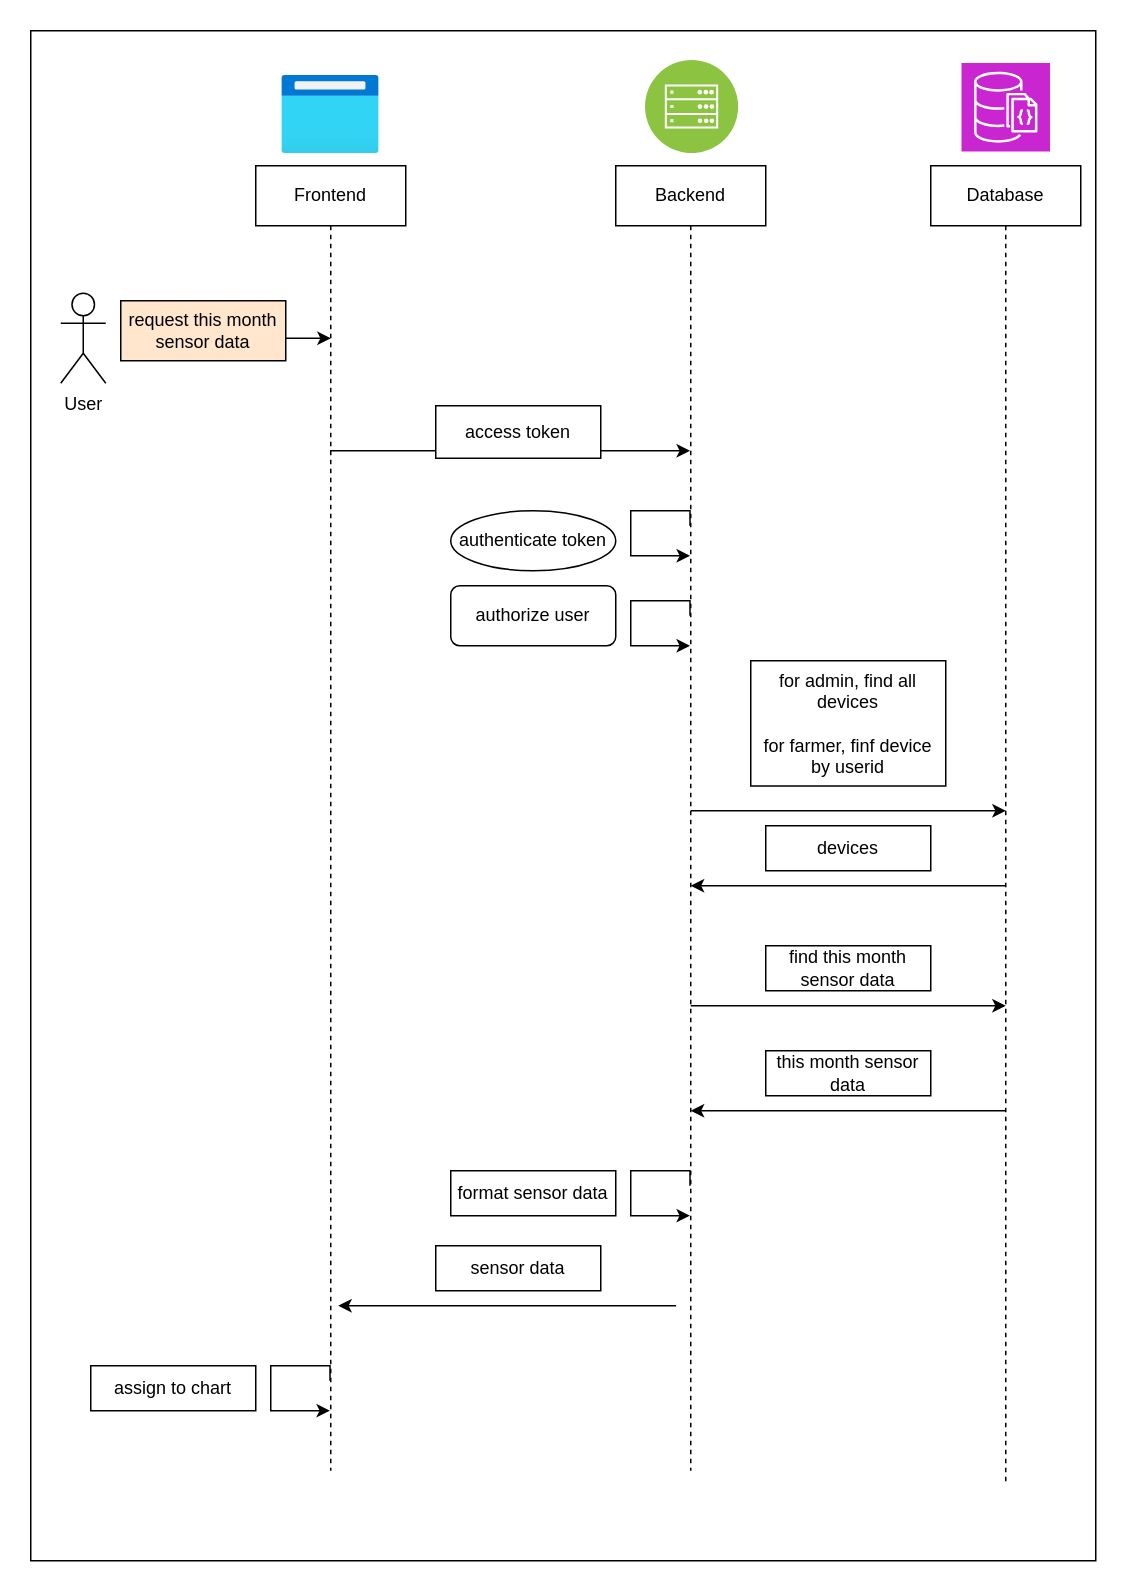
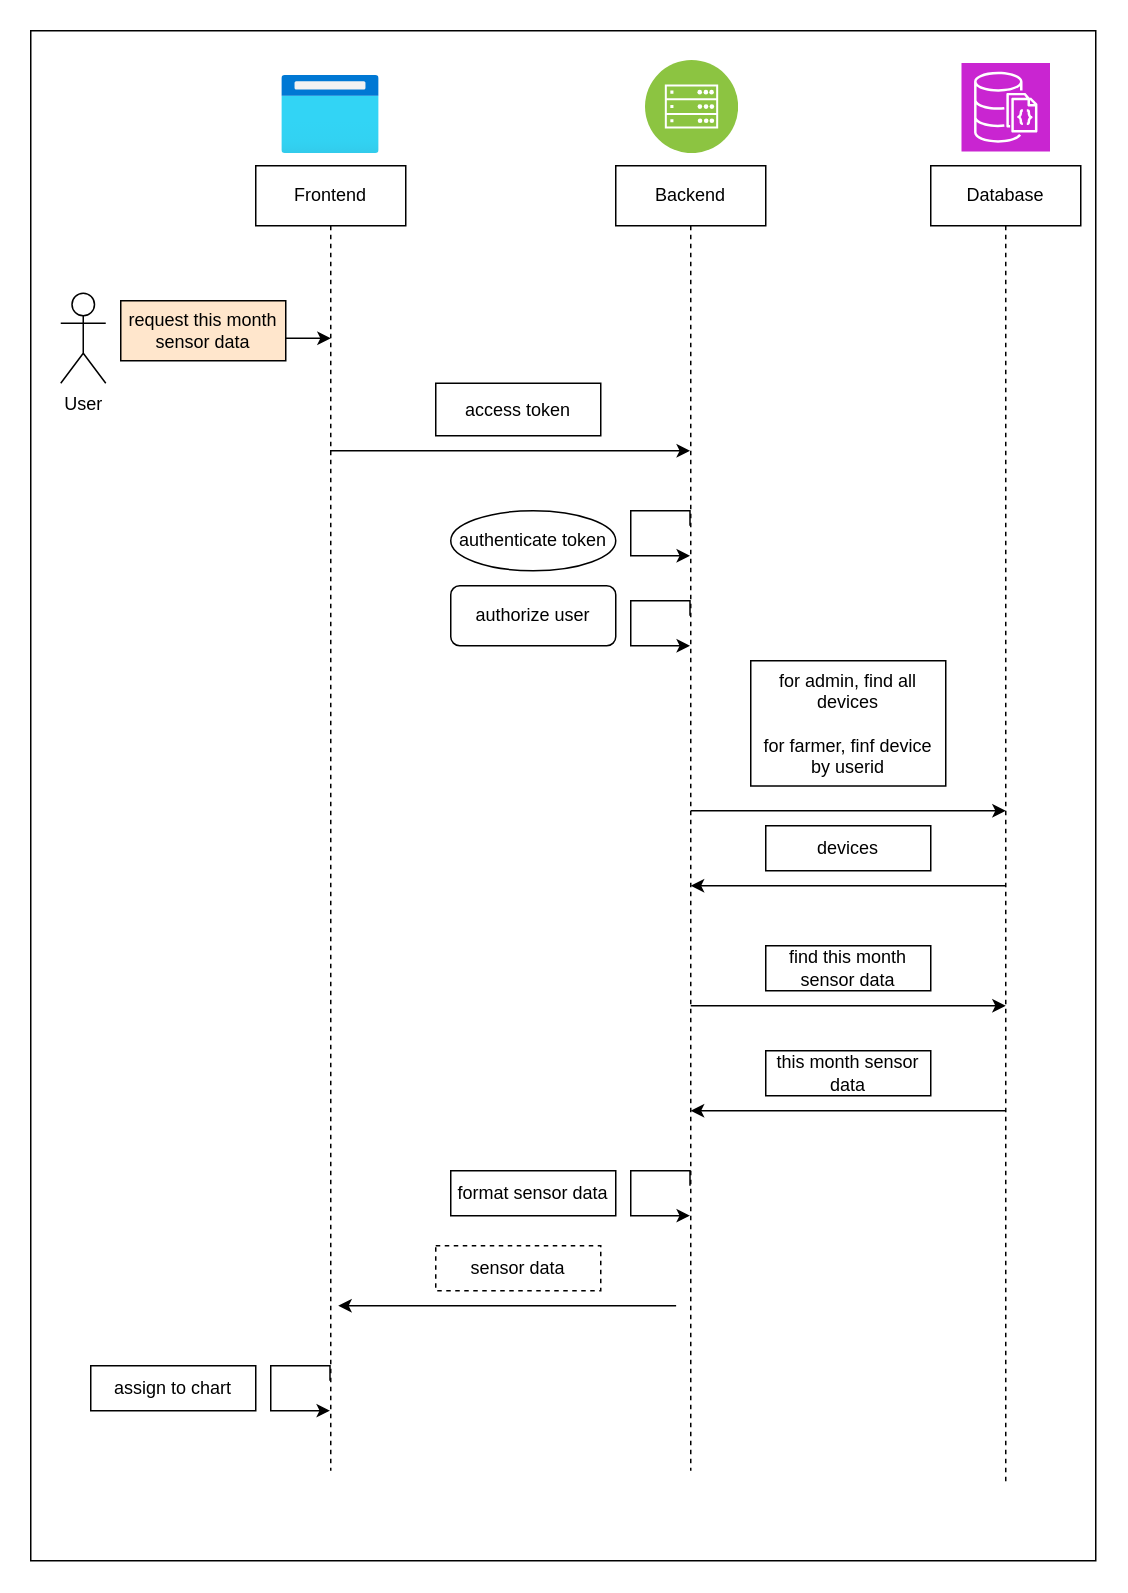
node "access token": moved (518, 432) -> (518, 410)
node "sensor data": style solid -> dashed
